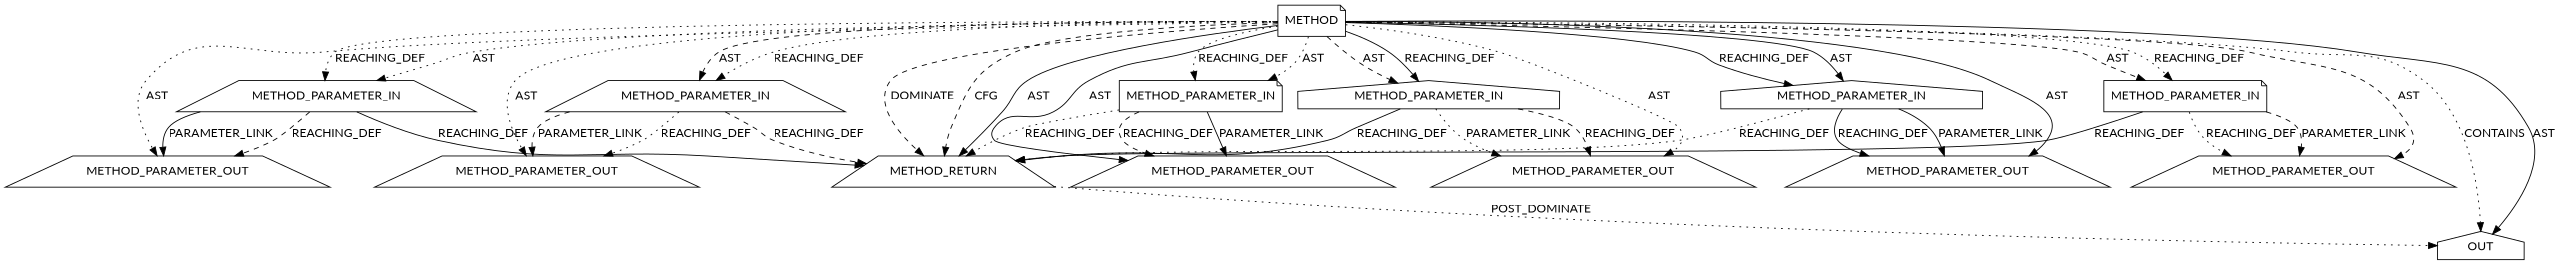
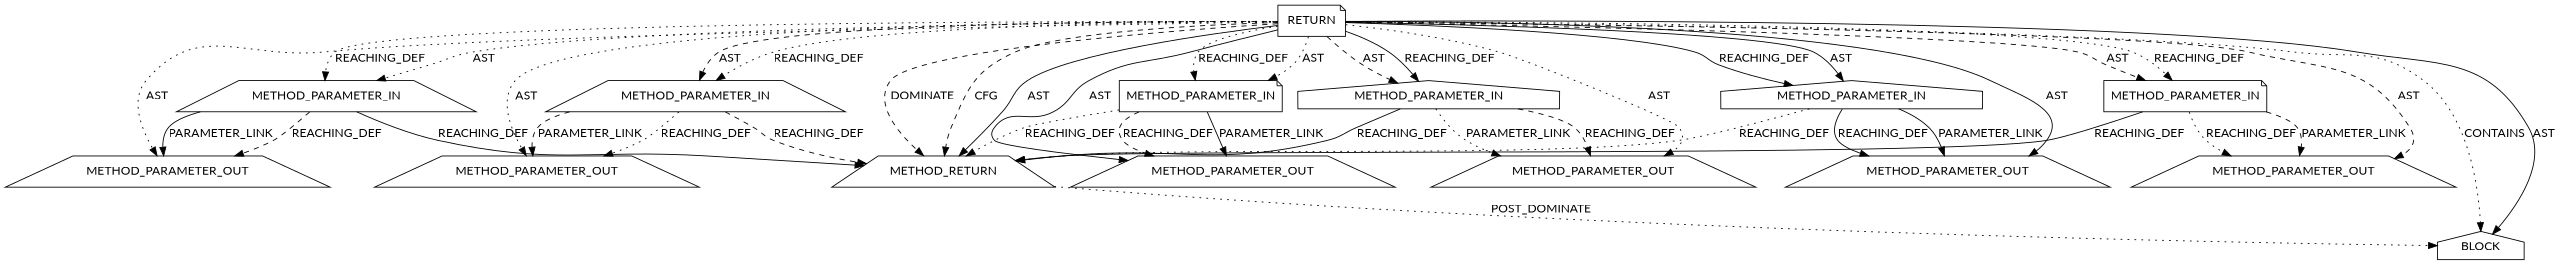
node "METHOD": label "METHOD" -> "RETURN"
node "OUT": label "OUT" -> "BLOCK"
